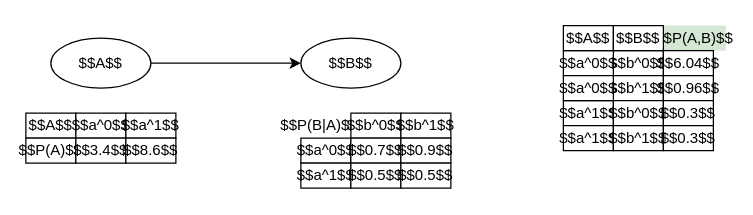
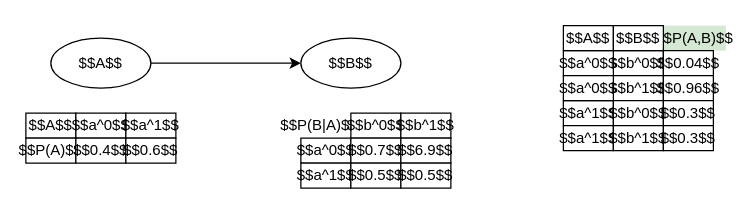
node "$$6.04$$": label "$$6.04$$" -> "$$0.04$$"
node "$$3.4$$": label "$$3.4$$" -> "$$0.4$$"
node "$$8.6$$": label "$$8.6$$" -> "$$0.6$$"
node "$$0.9$$": label "$$0.9$$" -> "$$6.9$$"
